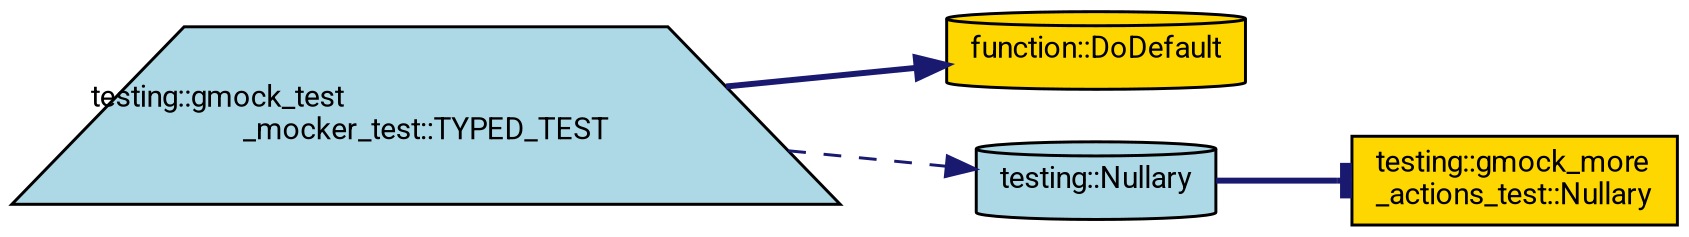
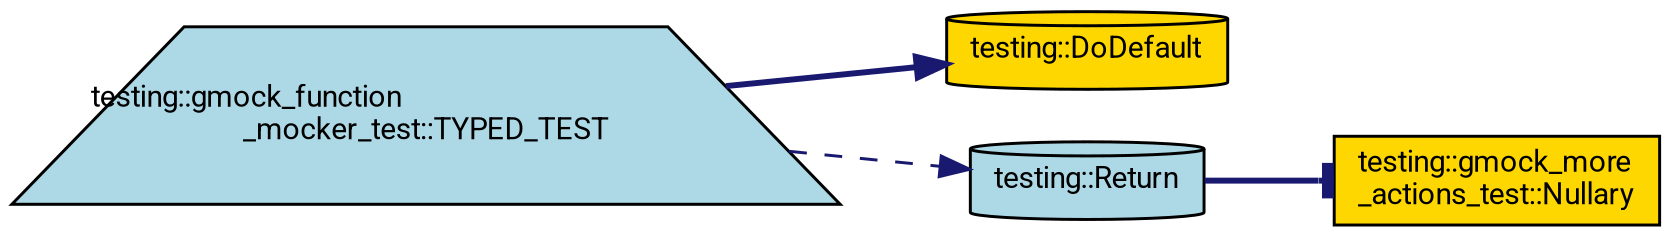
node "function::DoDefault": label "function::DoDefault" -> "testing::DoDefault"
node "testing::gmock_test _mocker_test::TYPED_TEST": label "testing::gmock_test _mocker_test::TYPED_TEST" -> "testing::gmock_function _mocker_test::TYPED_TEST"
node "testing::Nullary": label "testing::Nullary" -> "testing::Return"
